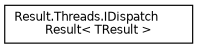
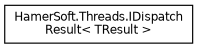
node "Result.Threads.IDispatch Result< TResult >": label "Result.Threads.IDispatch Result< TResult >" -> "HamerSoft.Threads.IDispatch Result< TResult >"
